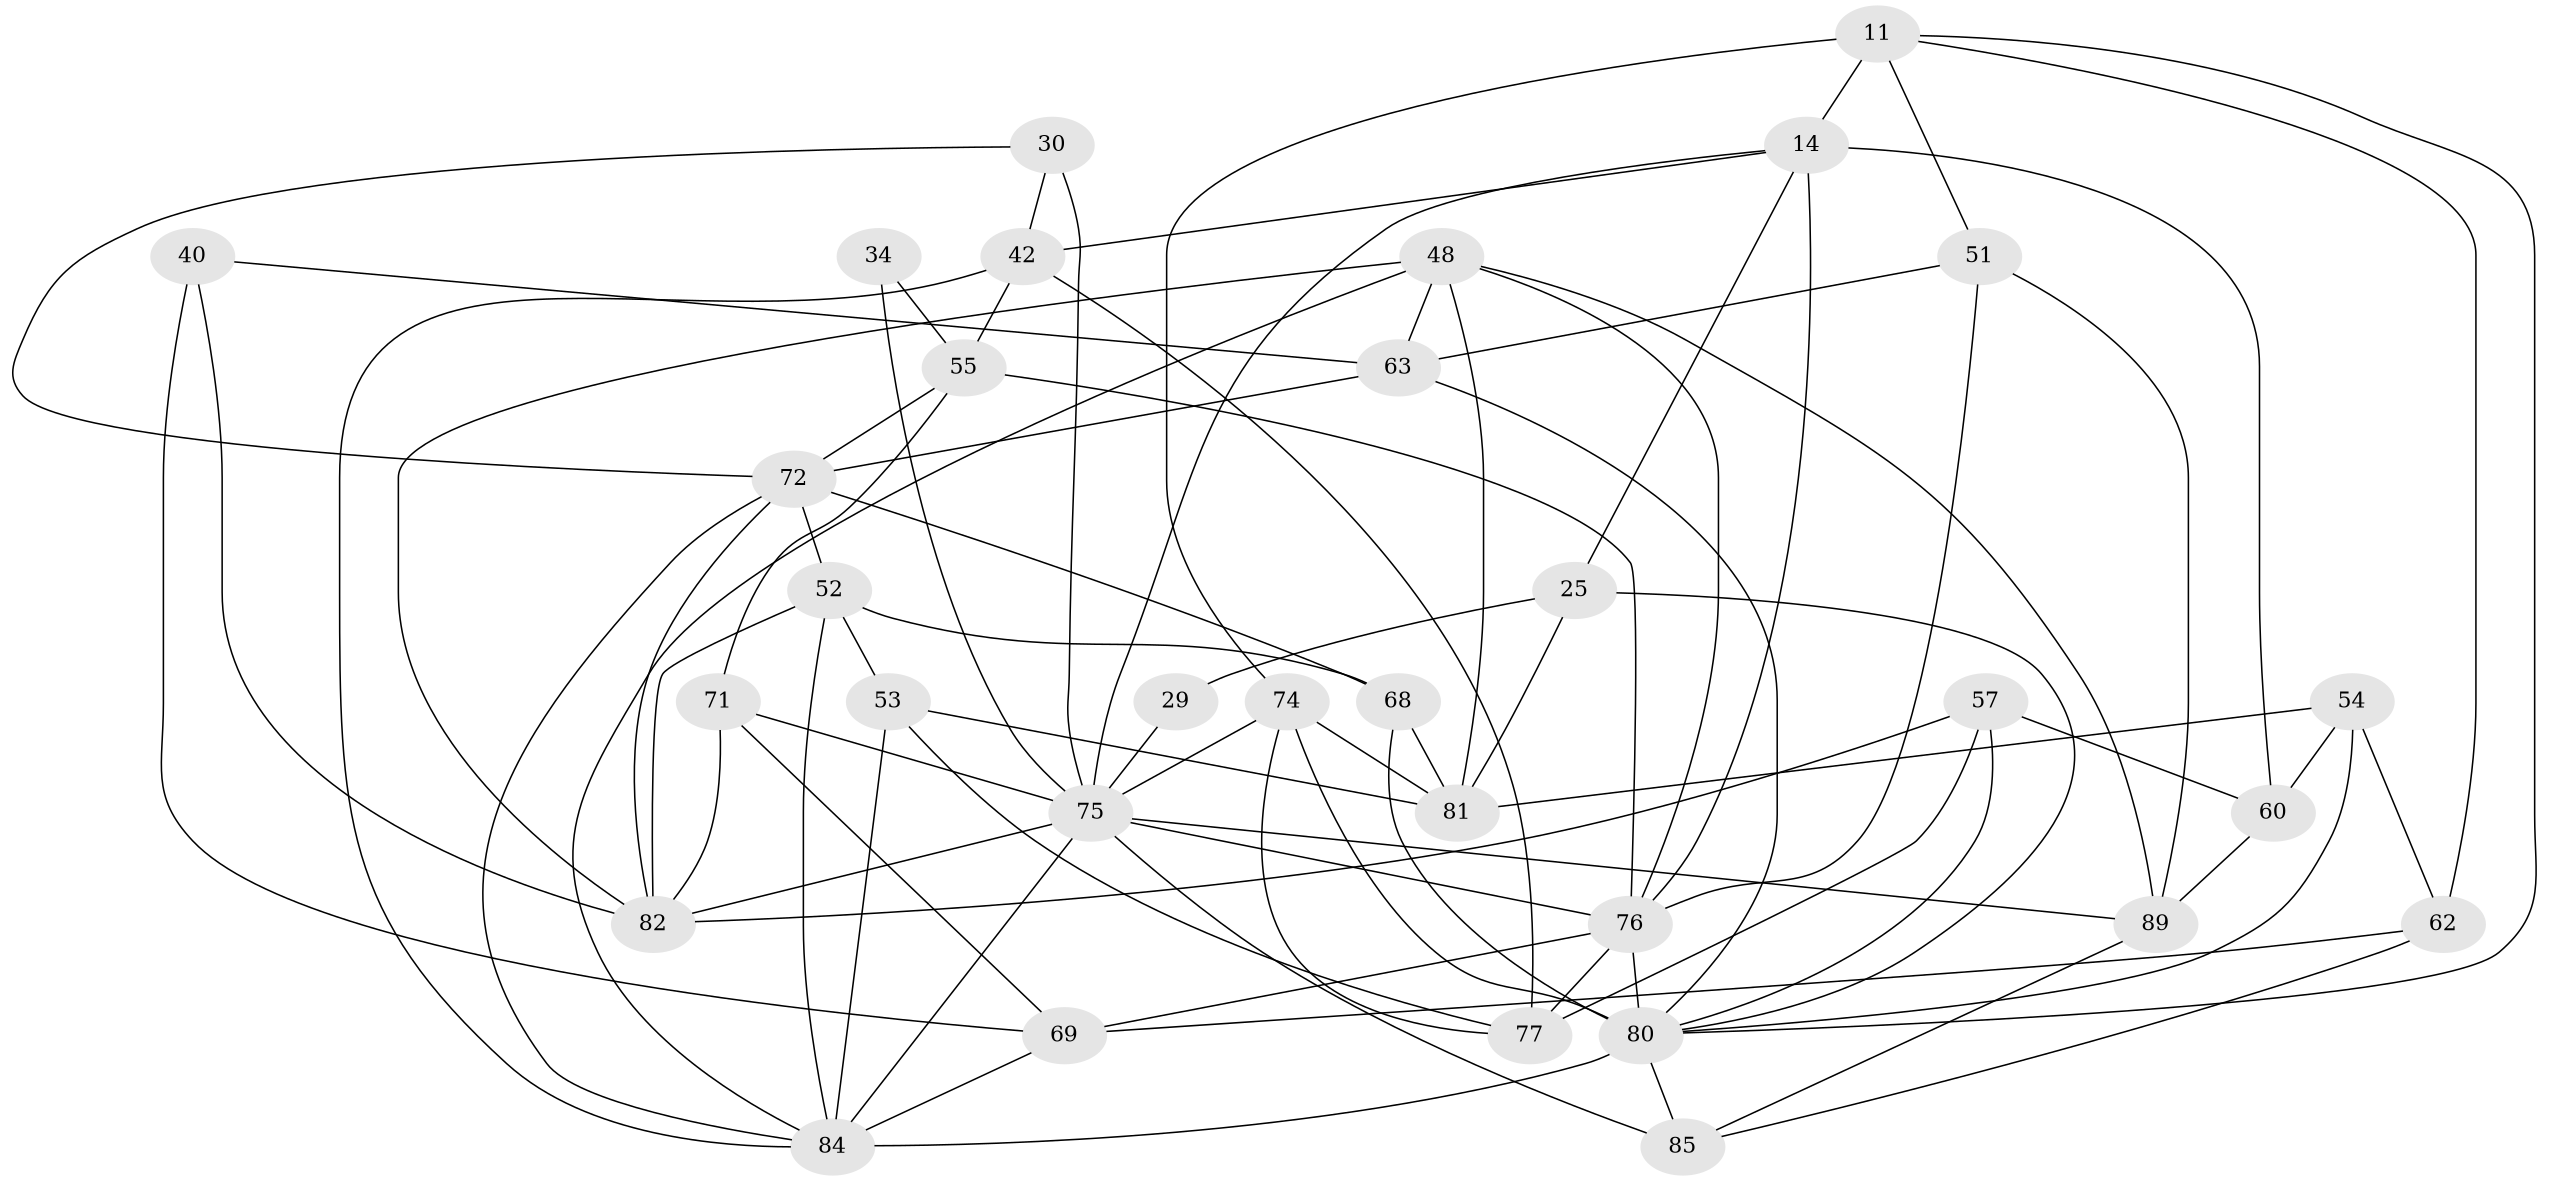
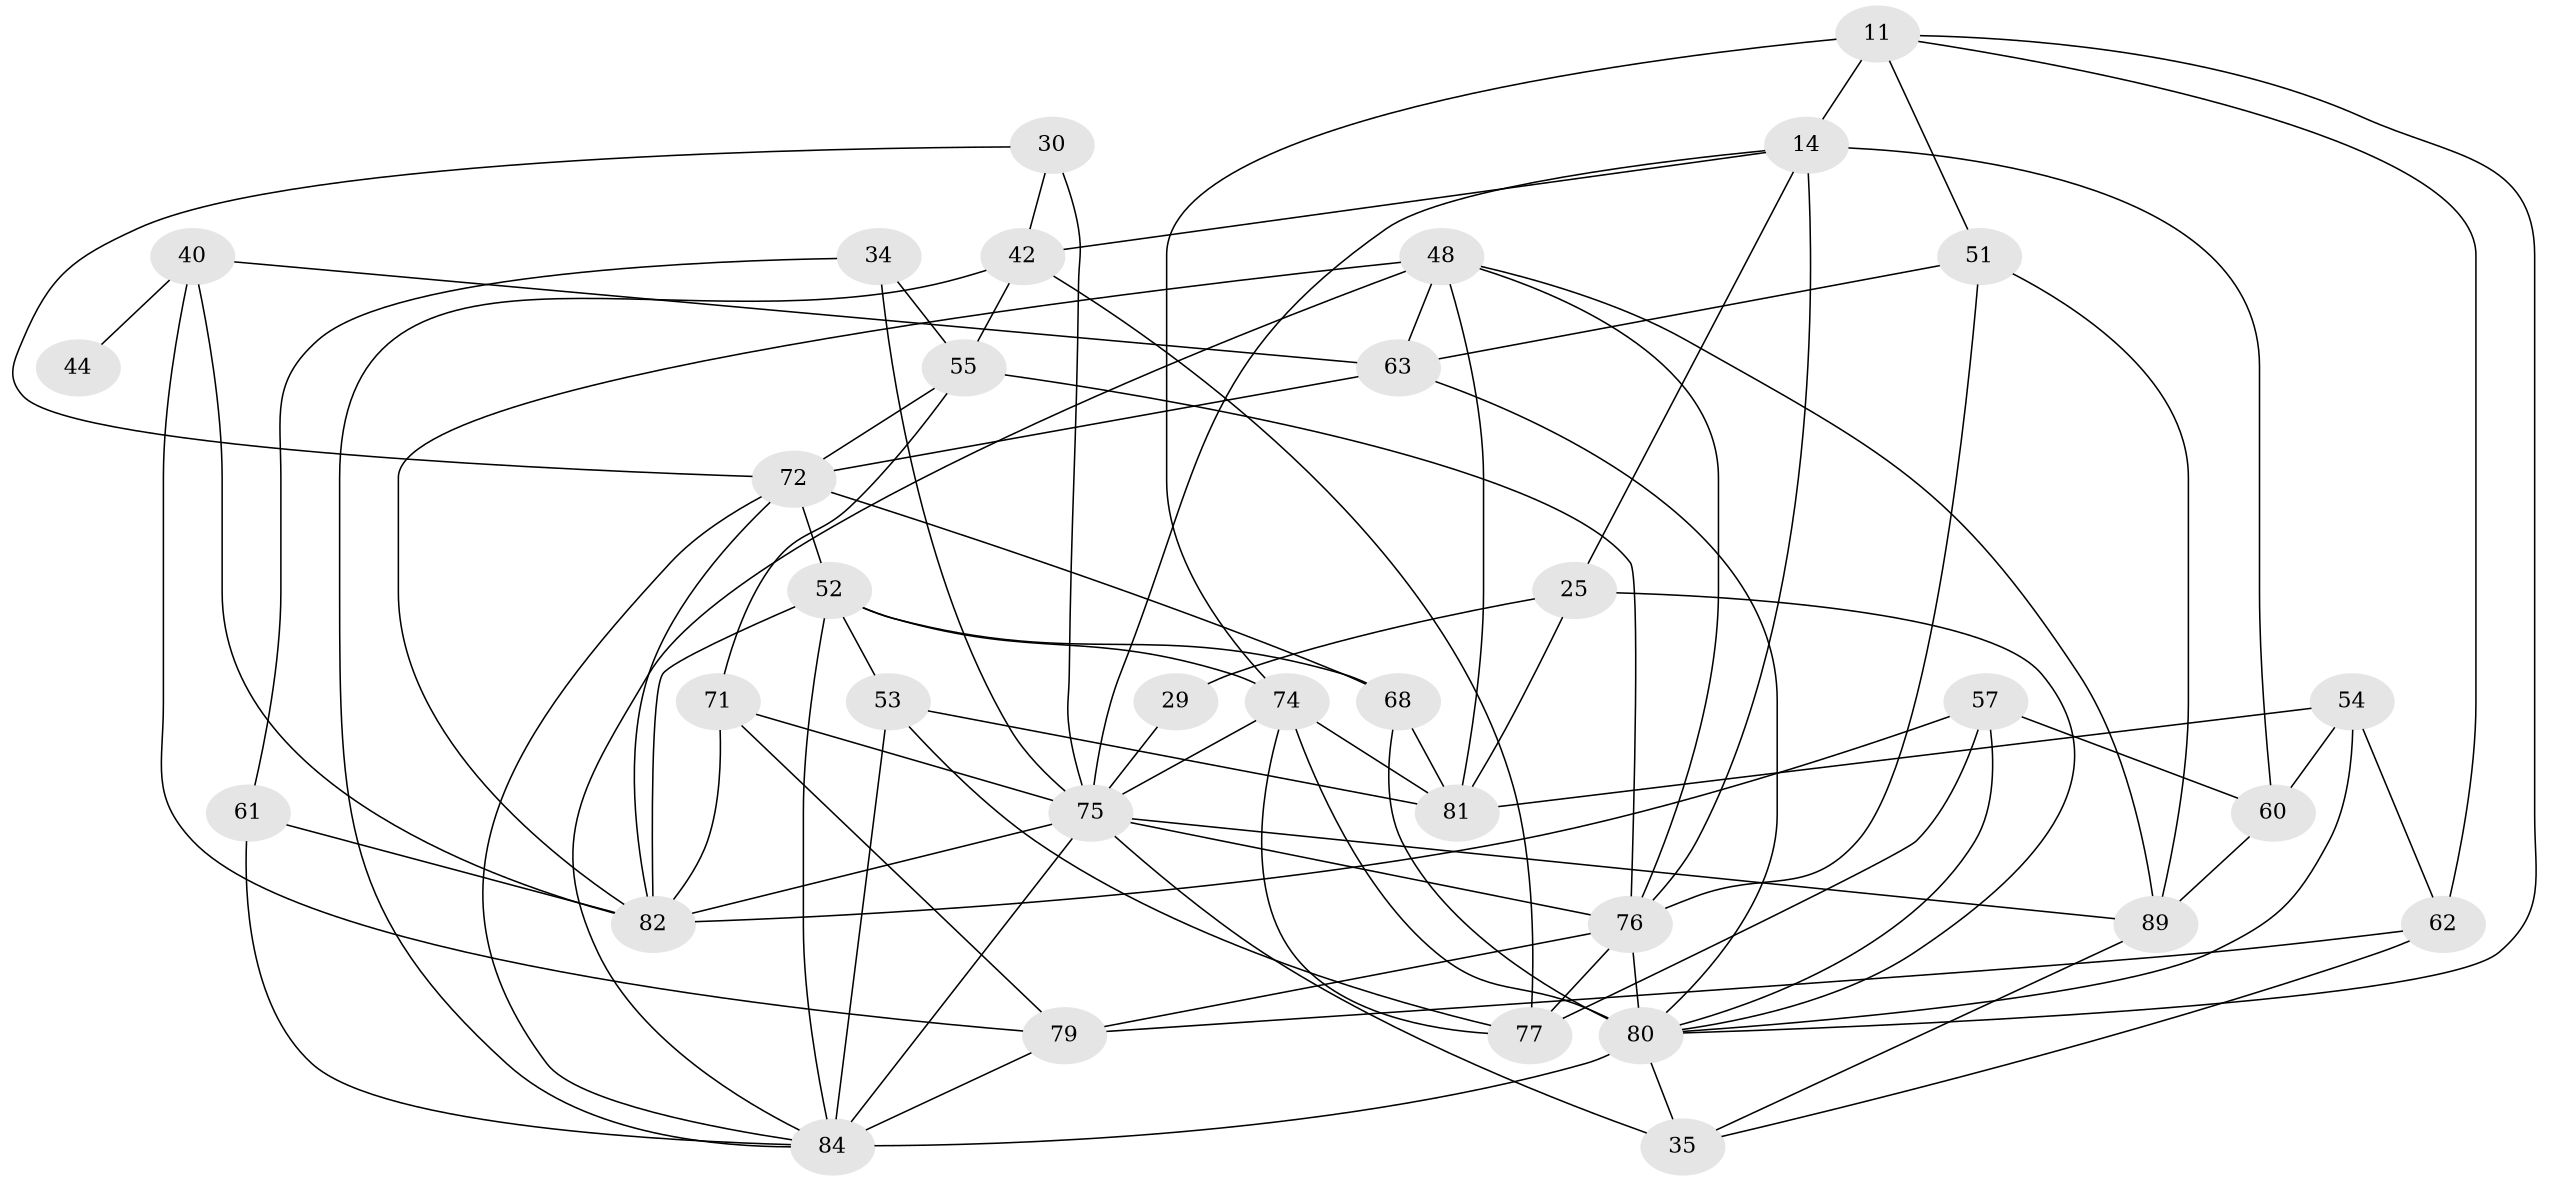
node "44": added
edge "52" -- "74": added
node "61": added
node "69": label "69" -> "79"
node "85": label "85" -> "35"
